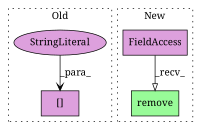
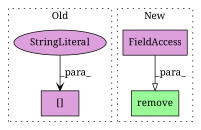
edge "FieldAccess" -> "remove": label "_recv_" -> "_para_"
